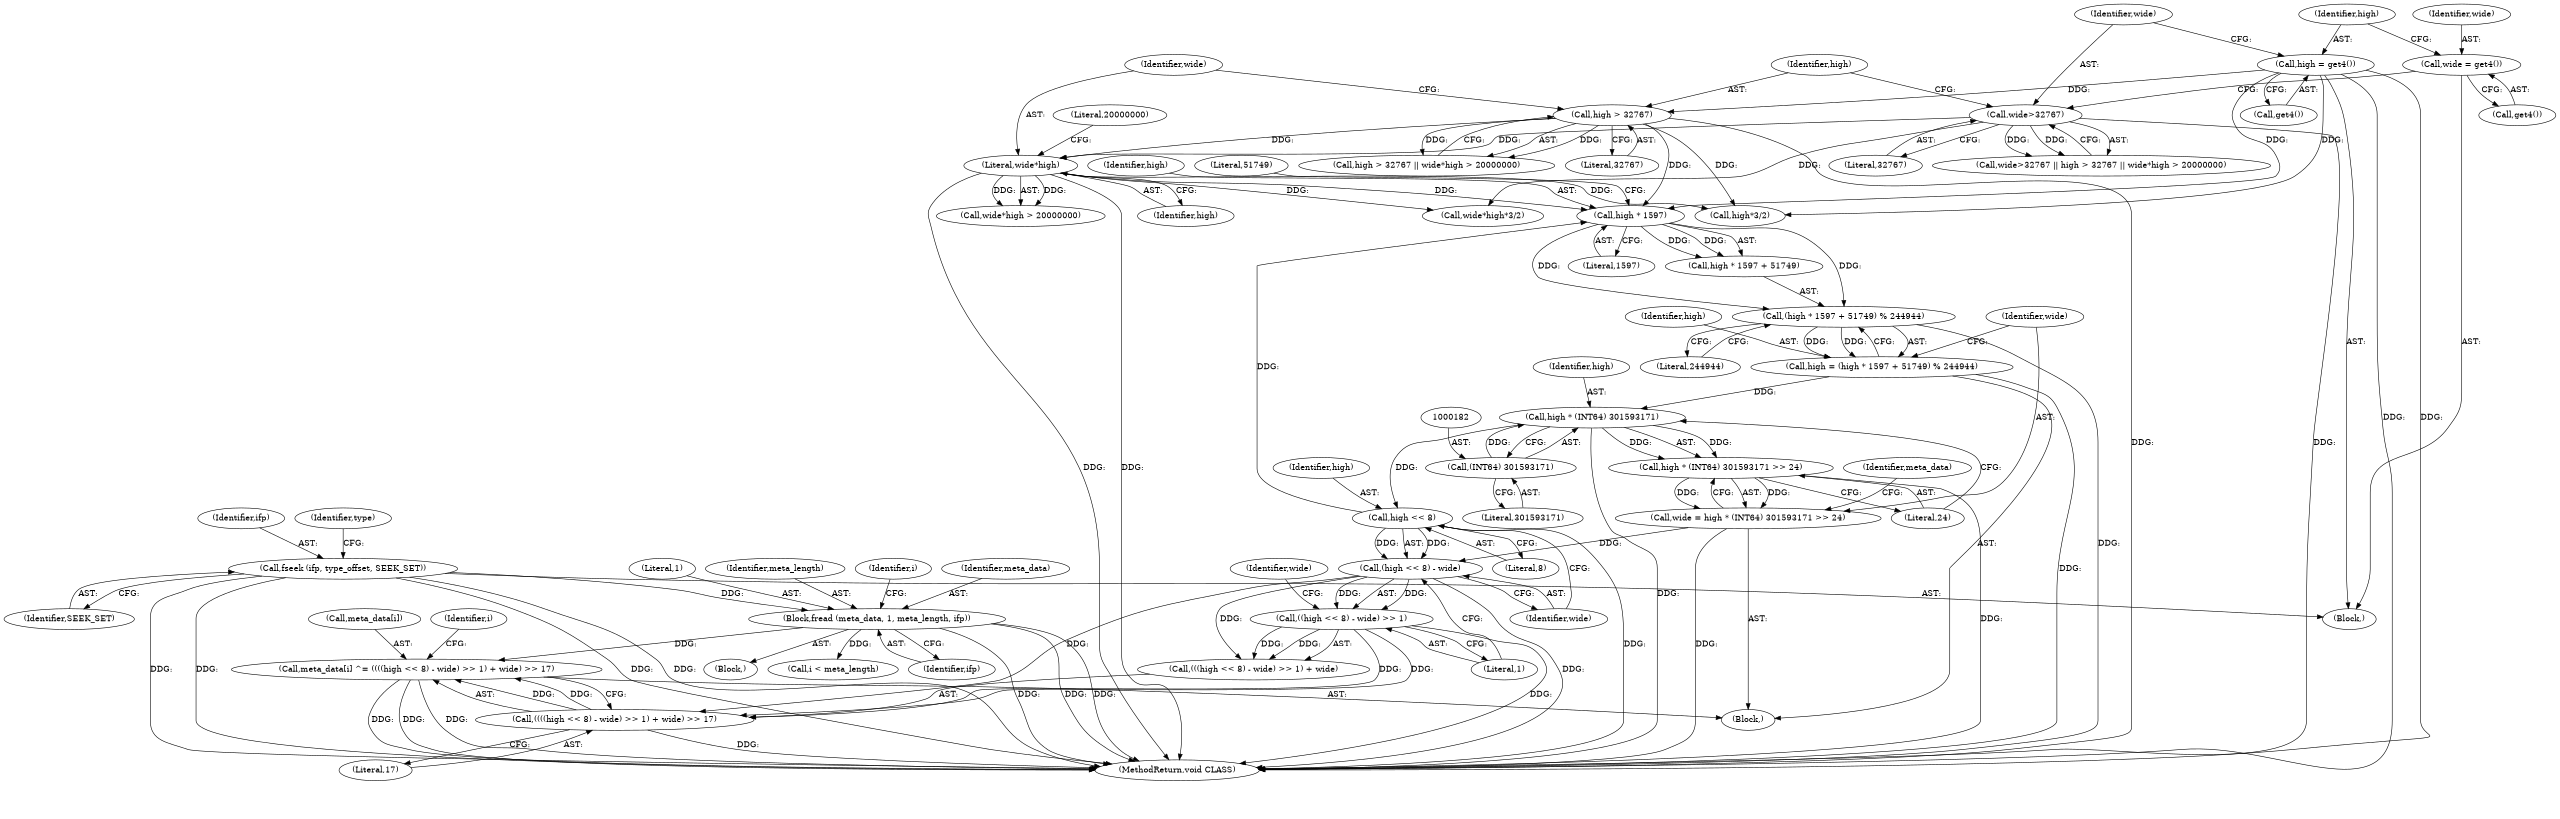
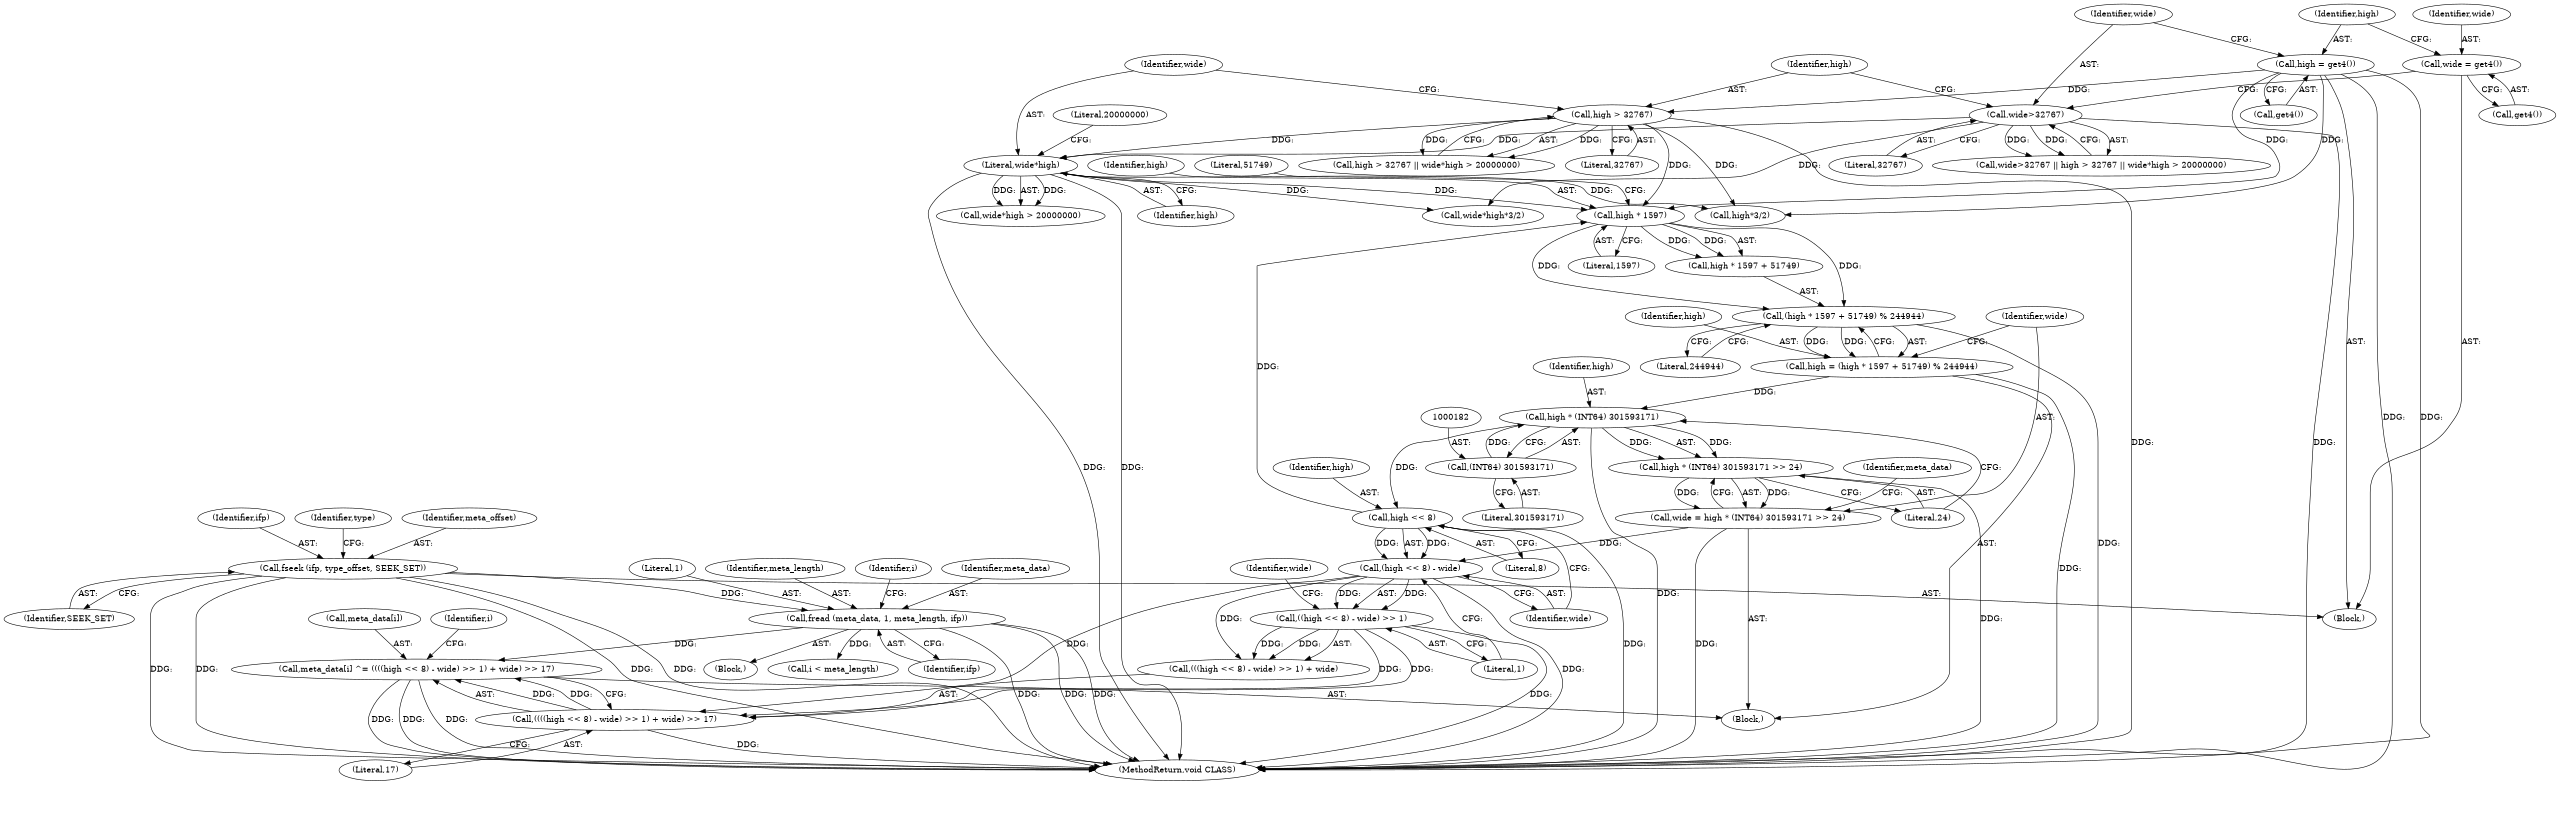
node "(Identifier,meta_offset)": added
node "(Block,fread (meta_data, 1, meta_length, ifp))": label "(Block,fread (meta_data, 1, meta_length, ifp))" -> "(Call,fread (meta_data, 1, meta_length, ifp))"
